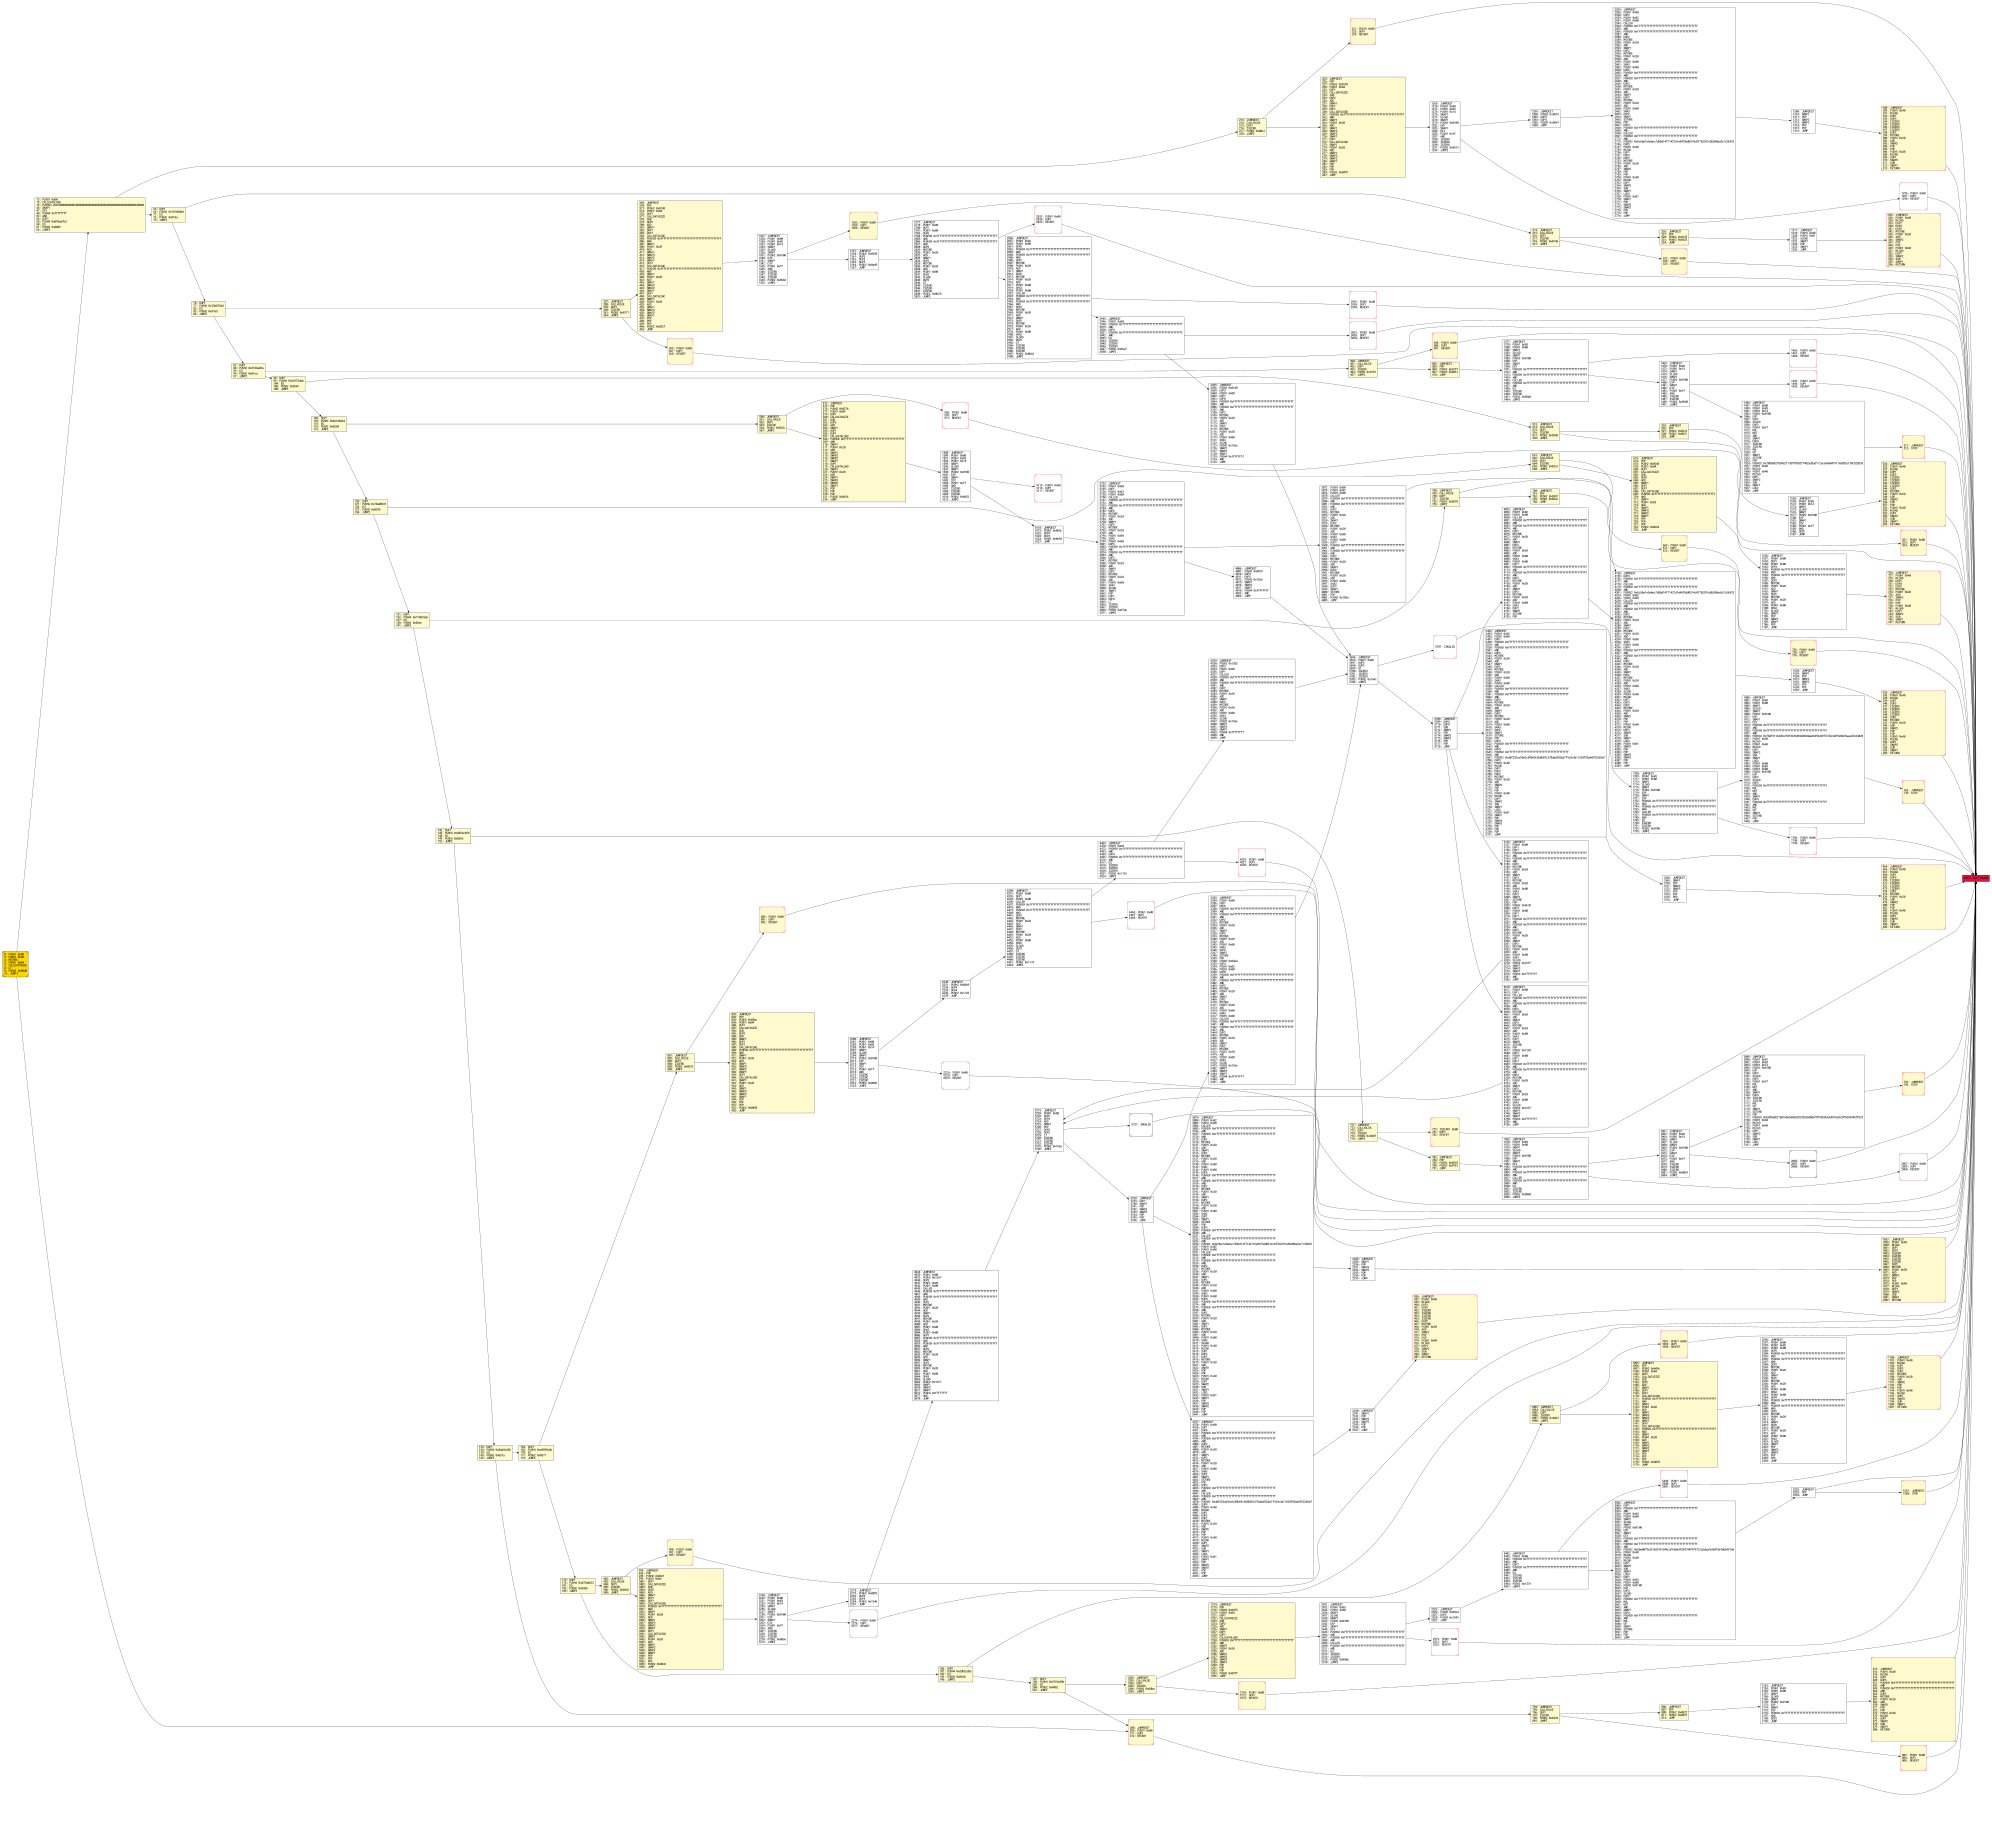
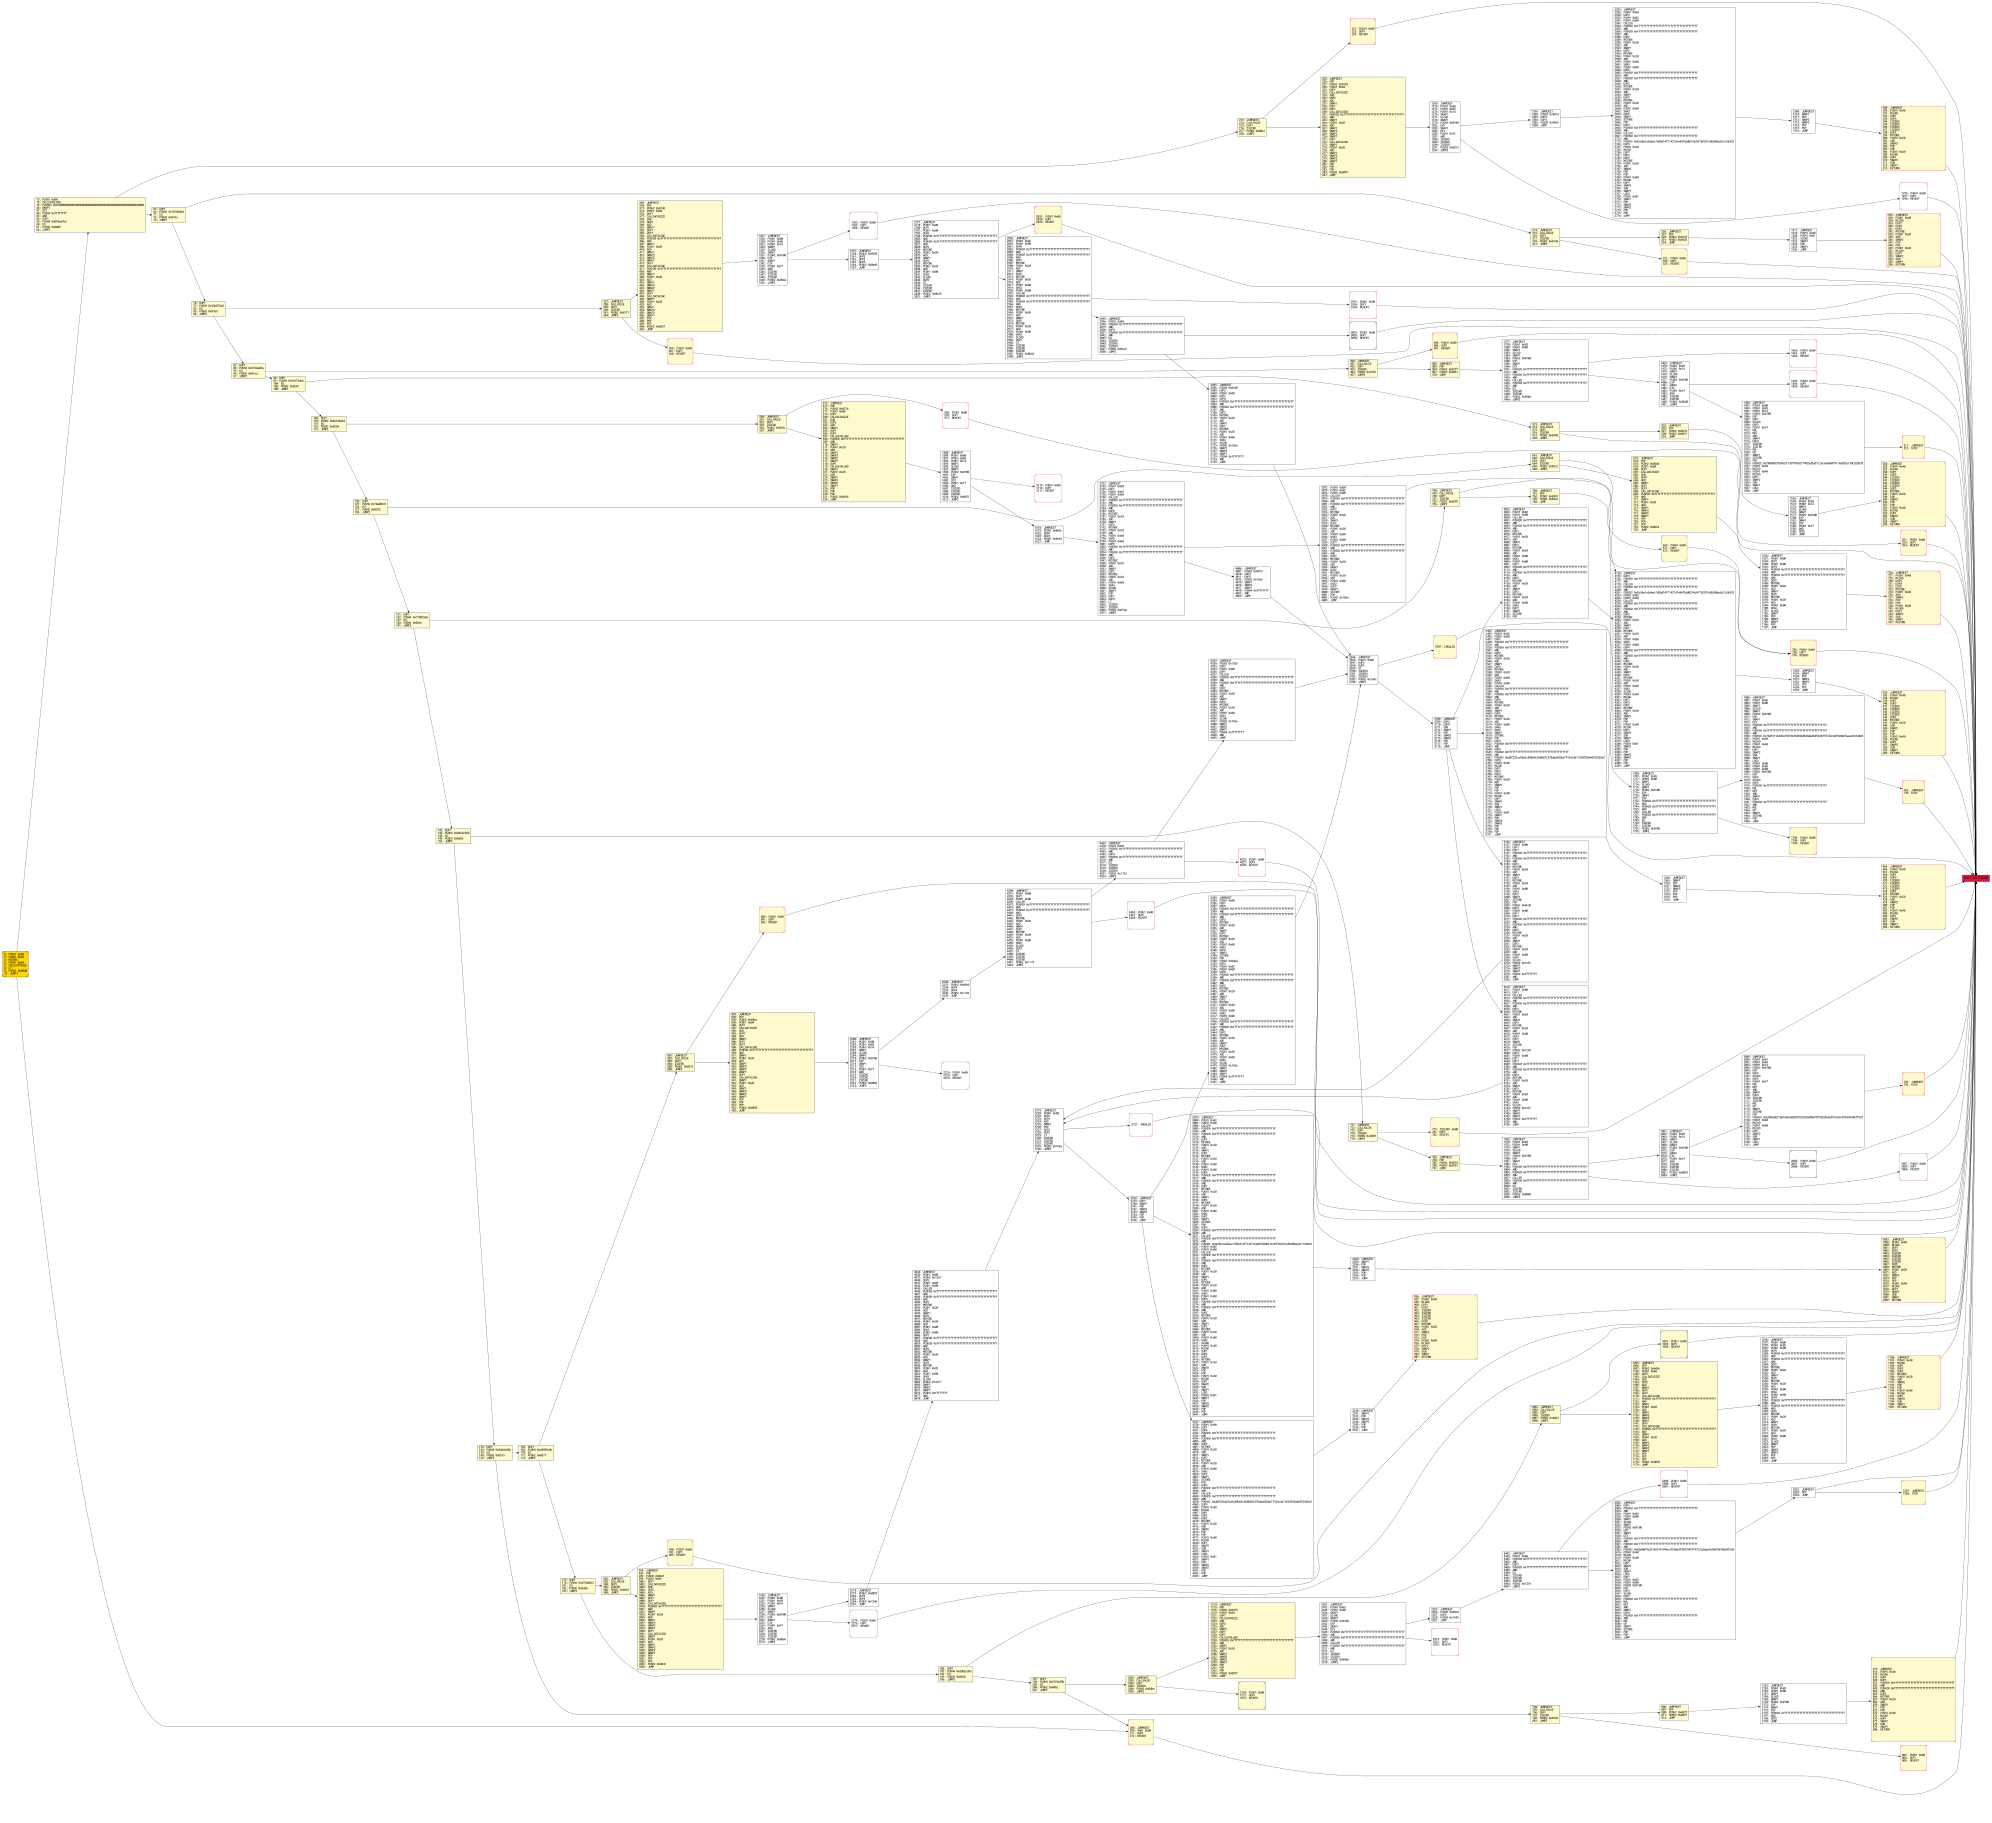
node "2852: PUSH1 0x00 2854: DUP1 2855: REVERT": fillcolor white -> lemonchiffon
node "1353: PUSH1 0x00 1355: DUP1 1356: REVERT": fillcolor lemonchiffon -> white
node "3051: PUSH1 0x00 3053: DUP1 3054: REVERT": color crimson -> black
edge "669: PUSH1 0x00 671: DUP1 672: REVERT" -> "5747: EXIT BLOCK": now "669: PUSH1 0x00 671: DUP1 672: REVERT" -> "756: PUSH1 0x00 758: DUP1 759: REVERT"
node "5707: INVALID": fillcolor white -> lemonchiffon
node "1796: PUSH1 0x00 1798: DUP1 1799: REVERT": fillcolor white -> lemonchiffon
edge "1796: PUSH1 0x00 1798: DUP1 1799: REVERT" -> "5747: EXIT BLOCK": removed
node "5737: INVALID": color black -> crimson
edge "2226: PUSH1 0x00 2228: DUP1 2229: REVERT" -> "5747: EXIT BLOCK": removed
node "1091: PUSH1 0x00 1093: DUP1 1094: REVERT": color crimson -> black
edge "2519: PUSH1 0x00 2521: DUP1 2522: REVERT" -> "5747: EXIT BLOCK": removed
edge "802: PUSH1 0x00 804: DUP1 805: REVERT" -> "5747: EXIT BLOCK": removed
edge "1210: PUSH1 0x00 1212: DUP1 1213: REVERT" -> "5747: EXIT BLOCK": removed
node "1210: PUSH1 0x00 1212: DUP1 1213: REVERT": color crimson -> black
node "208: JUMPDEST 209: PUSH1 0x00 211: DUP1 212: REVERT": label "208: JUMPDEST 209: PUSH1 0x00 211: DUP1 212: REVERT" -> "208: JUMPDEST 209: SHA1 0x00 211: DUP1 212: REVERT"
